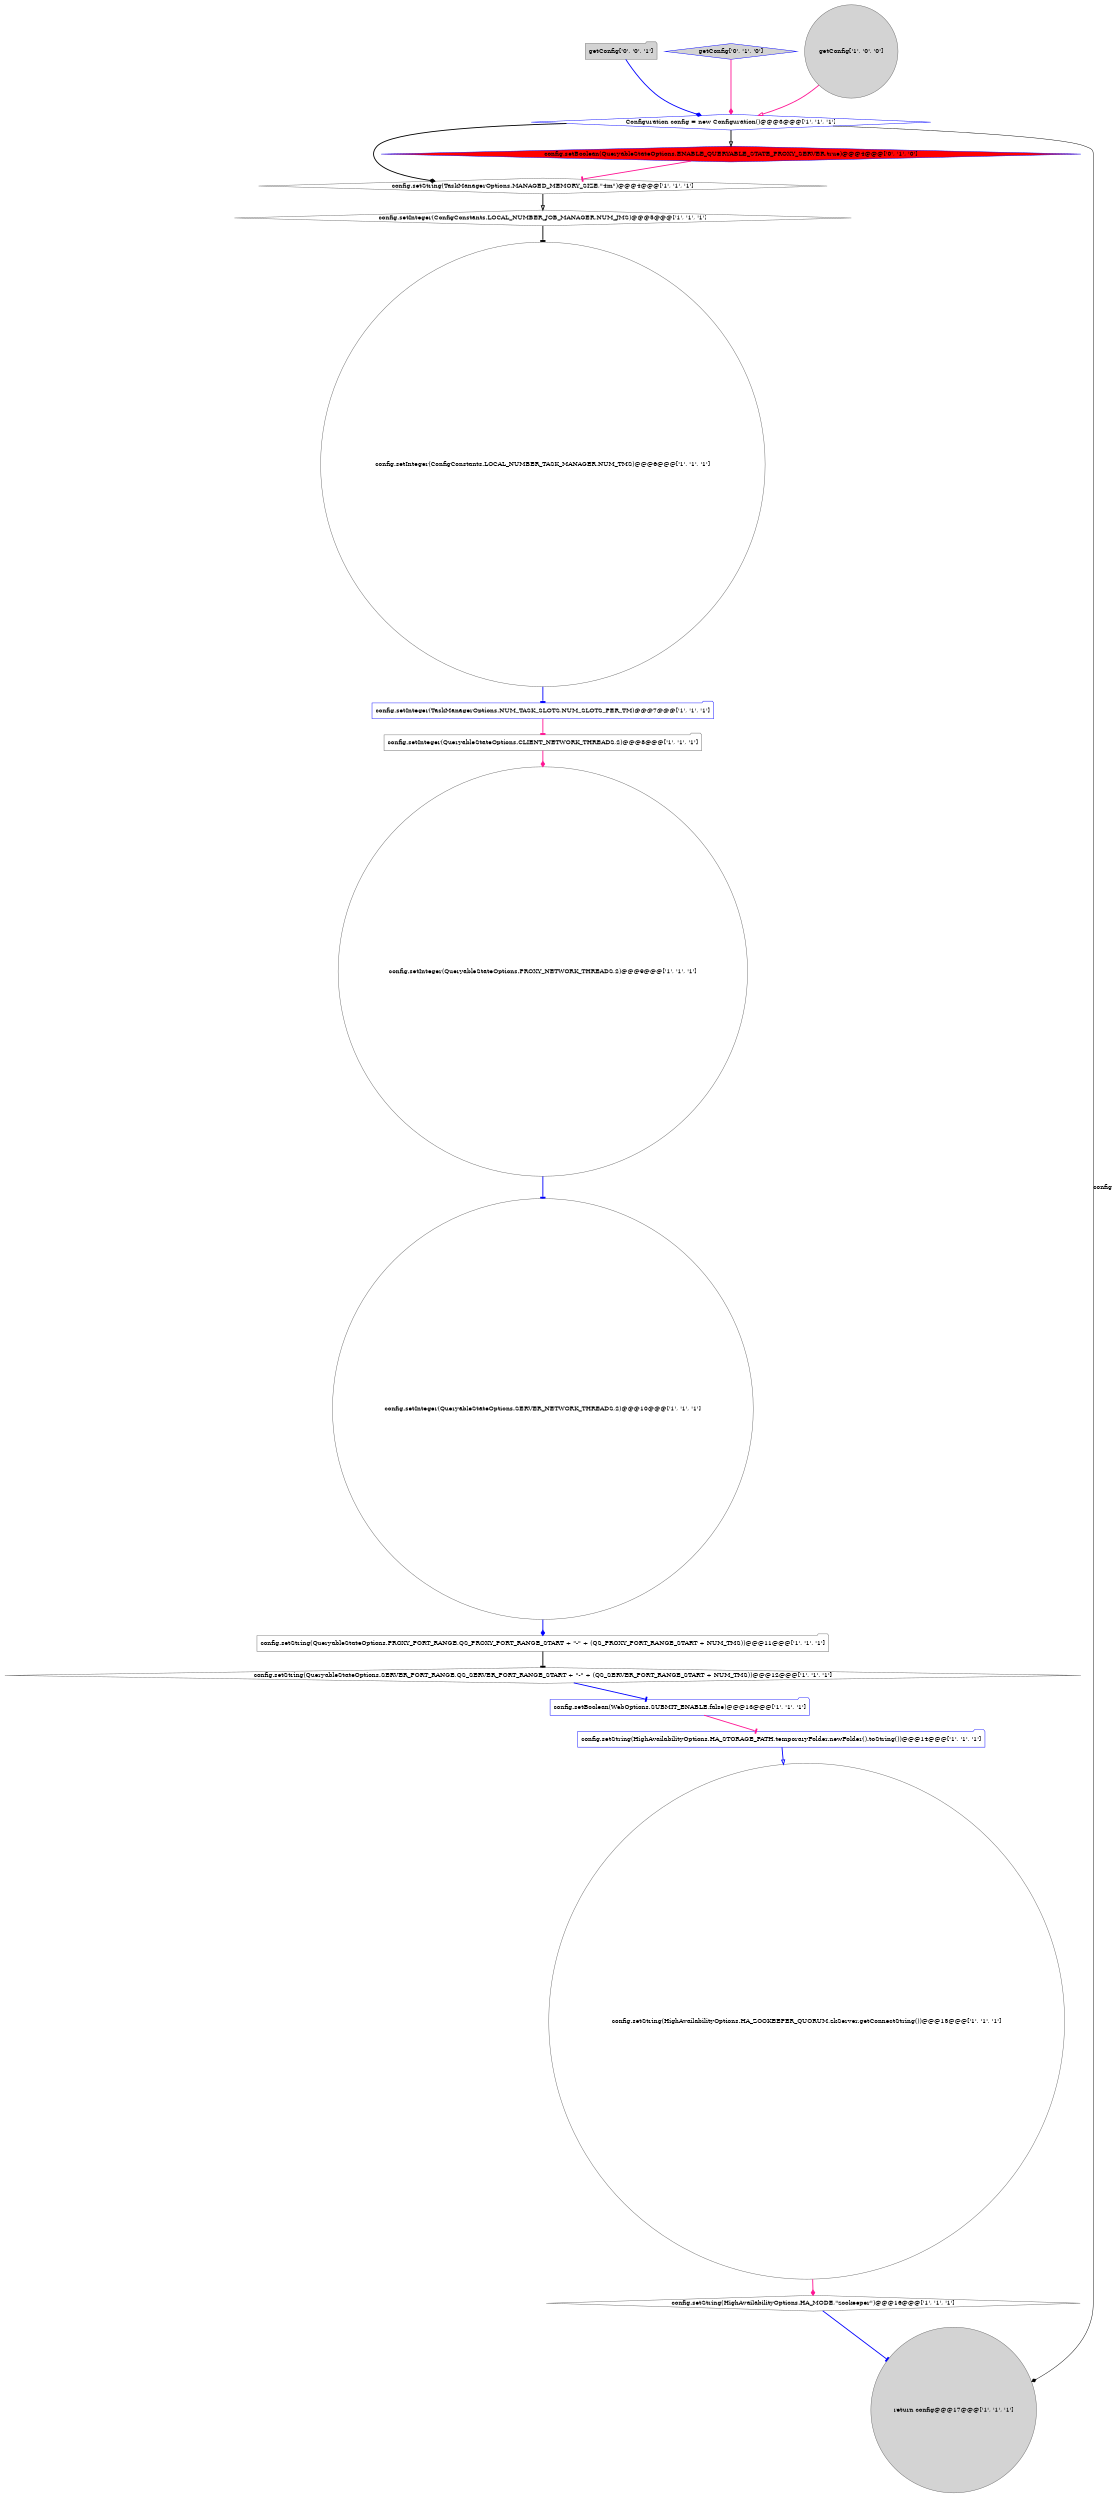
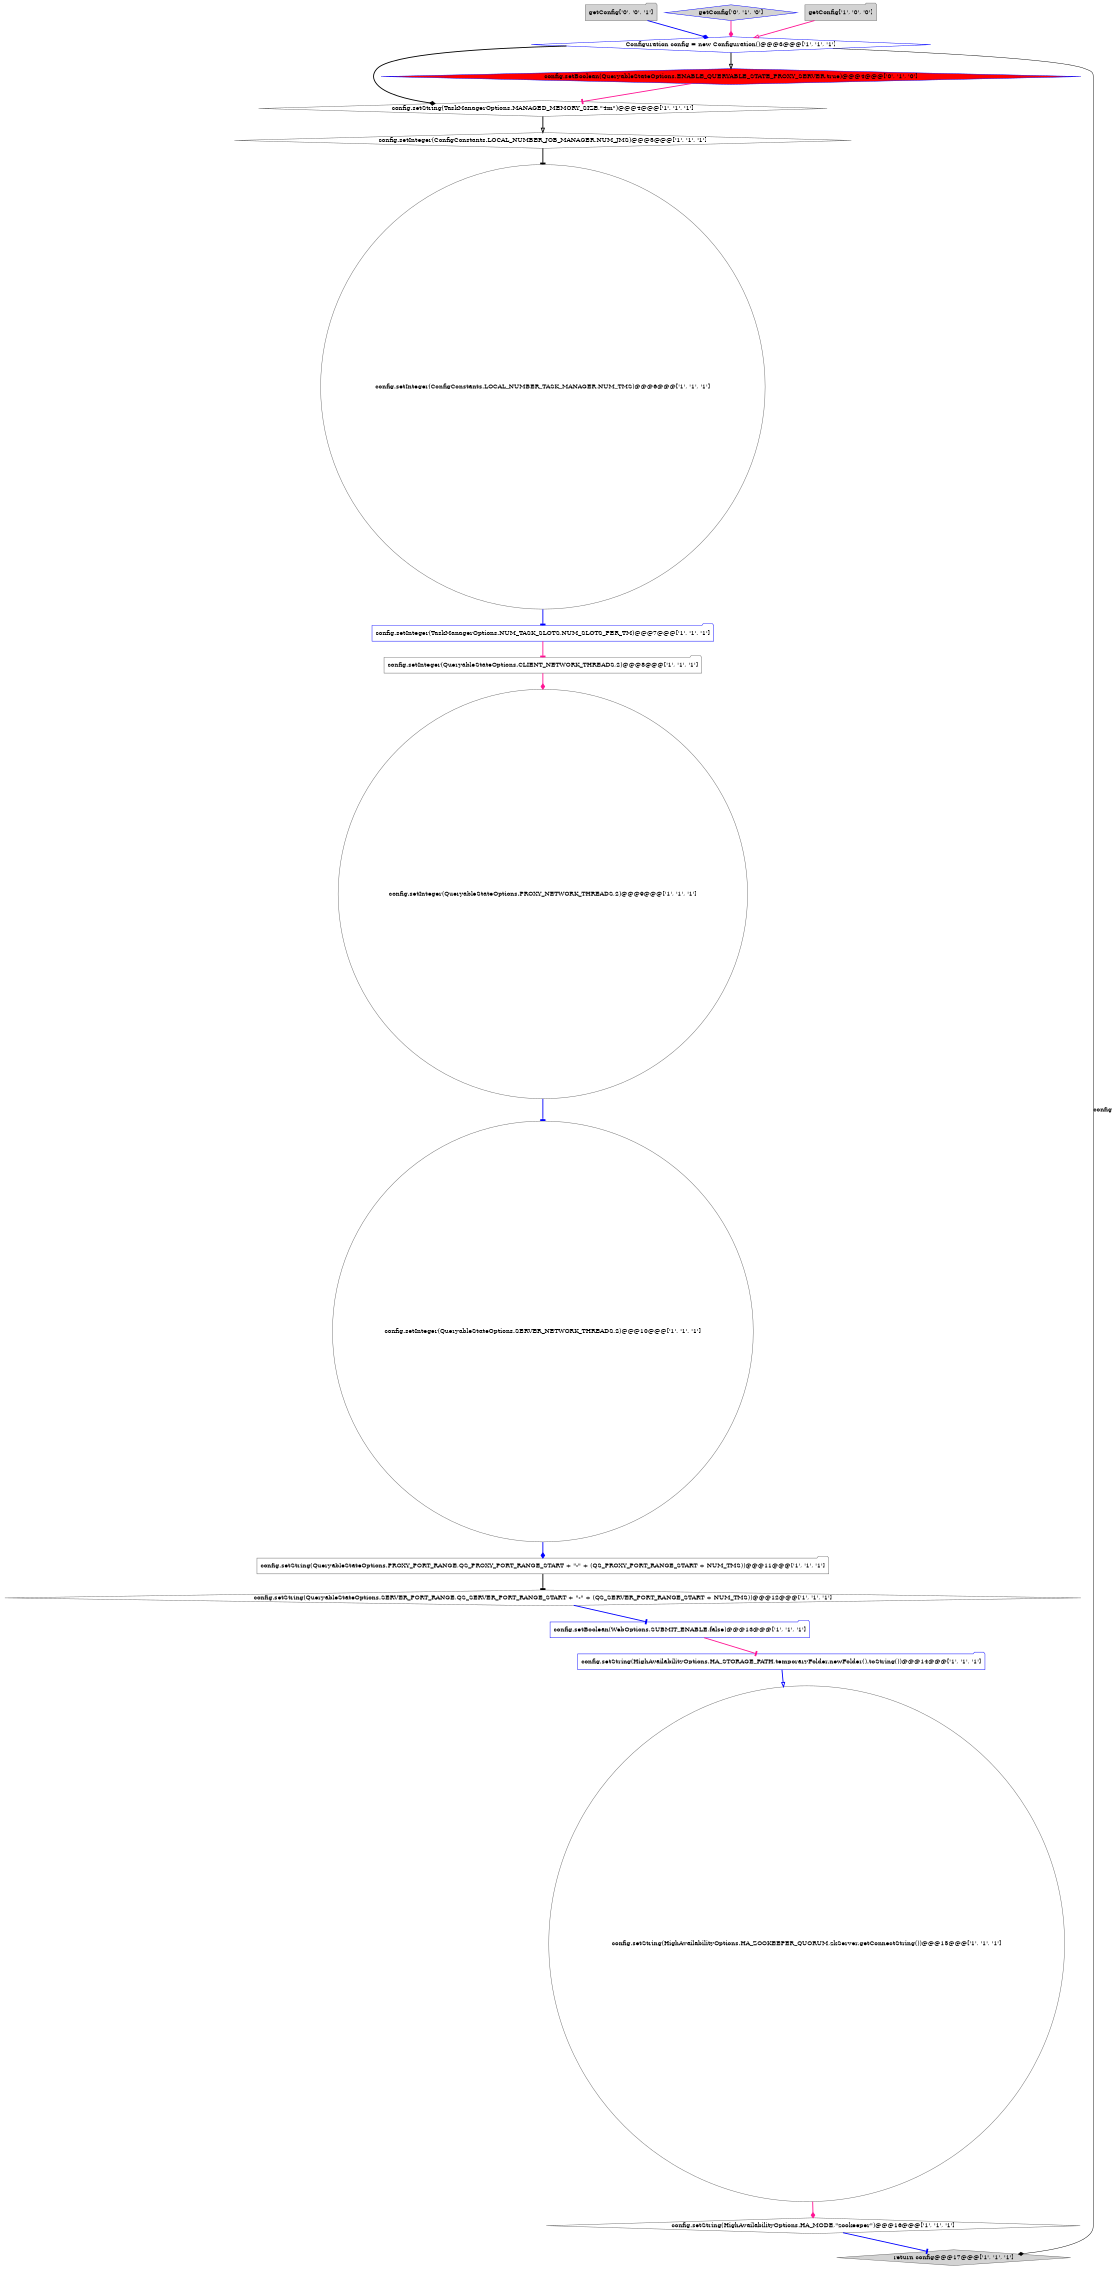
node "getConfig['1', '0', '0']": shape circle -> folder
node "return config@@@17@@@['1', '1', '1']": shape circle -> diamond
